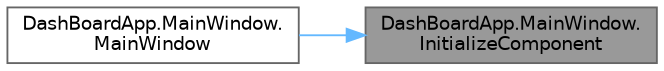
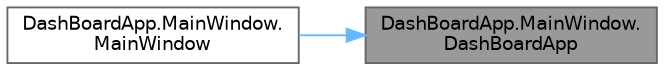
node "DashBoardApp.MainWindow. InitializeComponent": label "DashBoardApp.MainWindow. InitializeComponent" -> "DashBoardApp.MainWindow. DashBoardApp"
